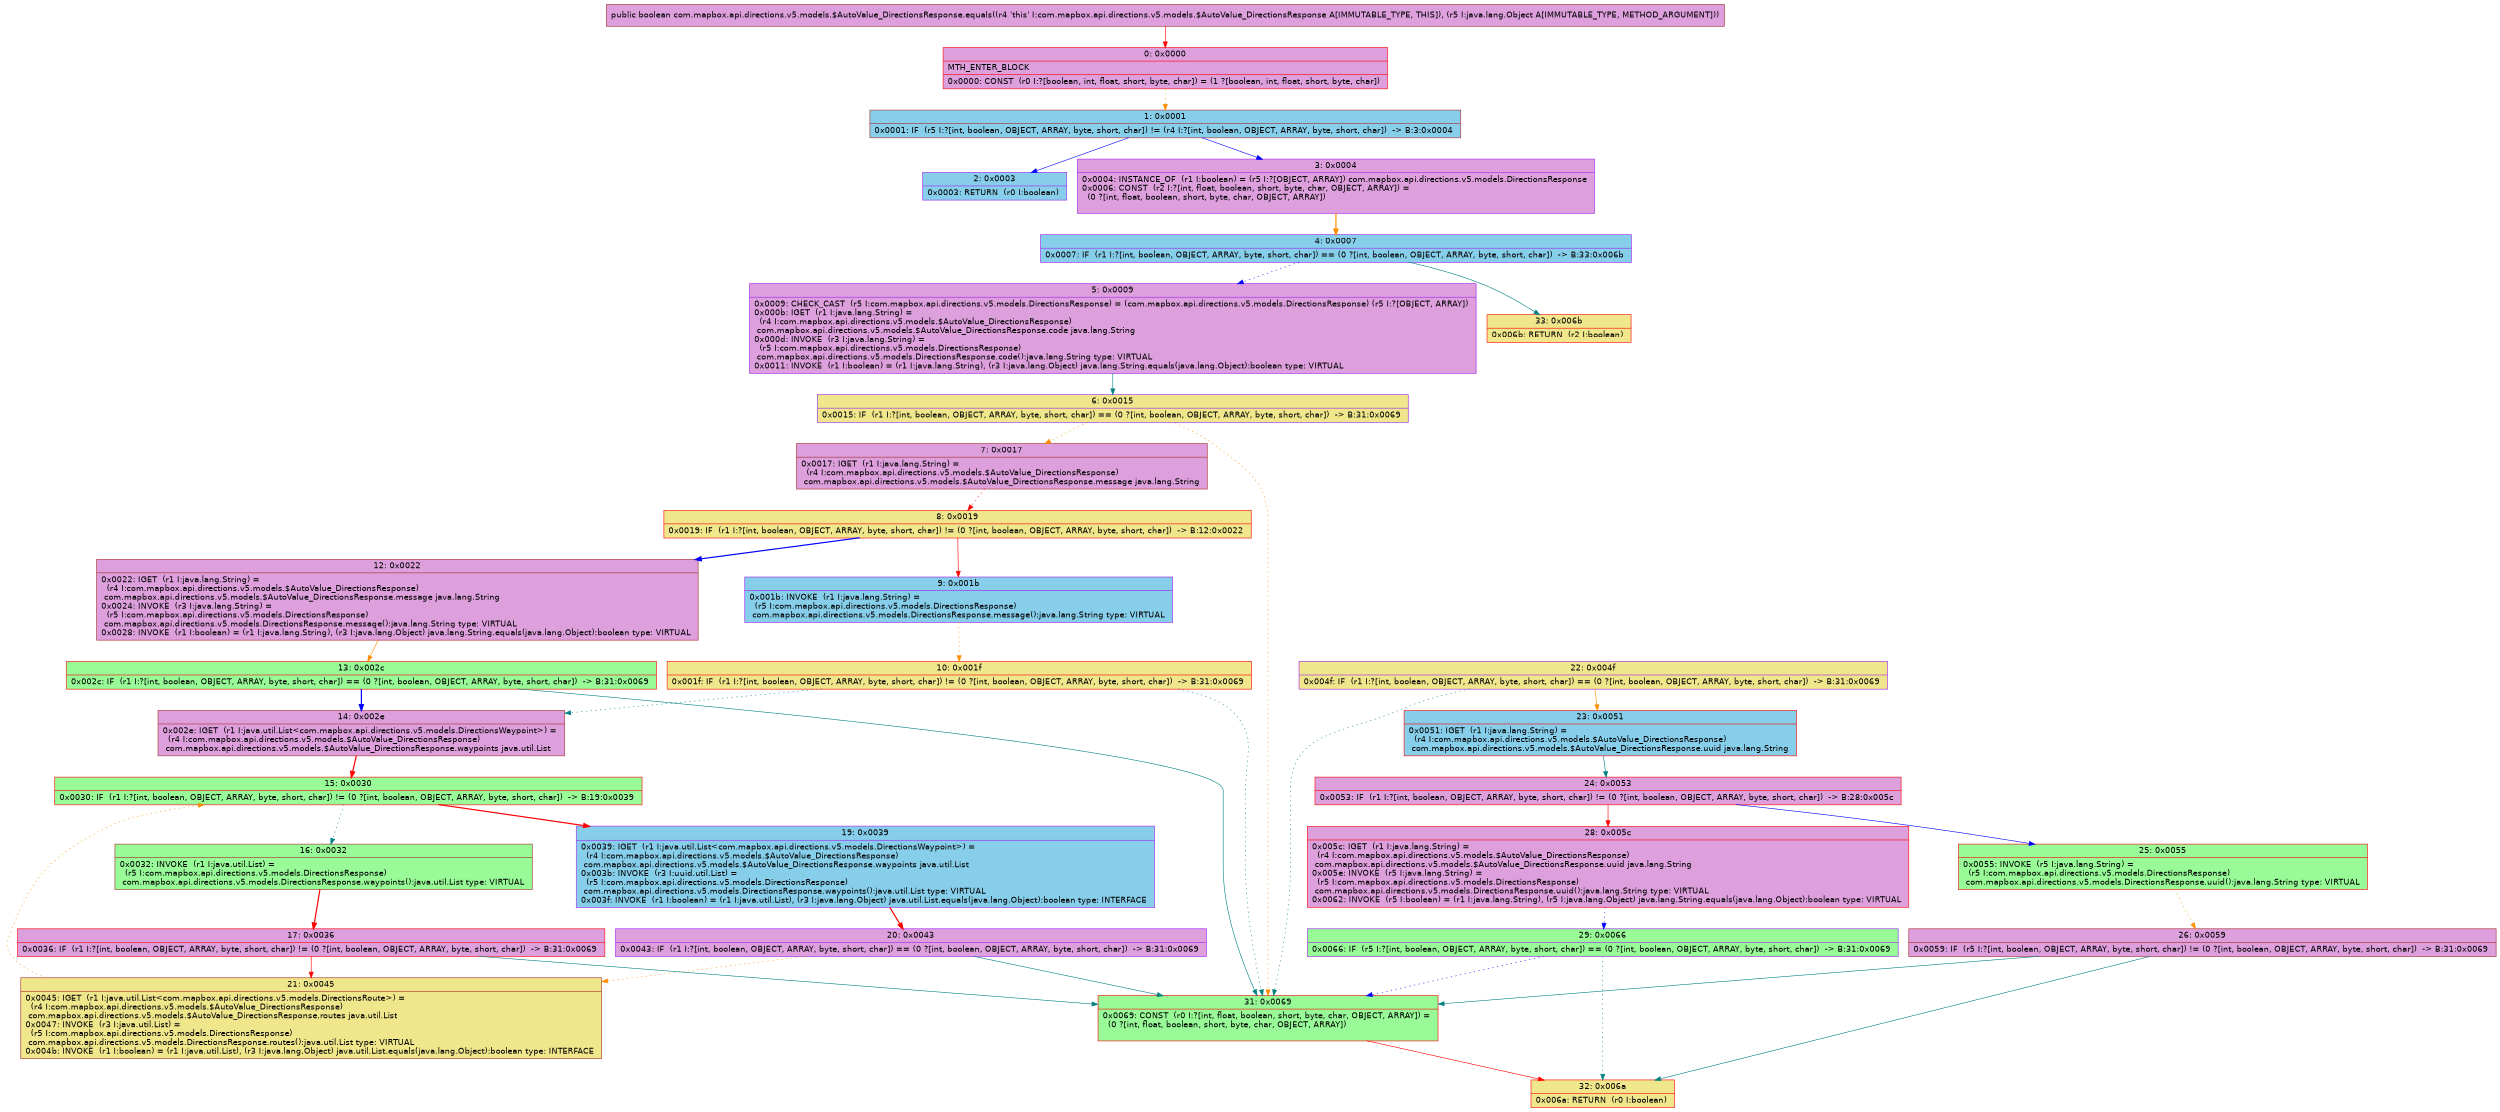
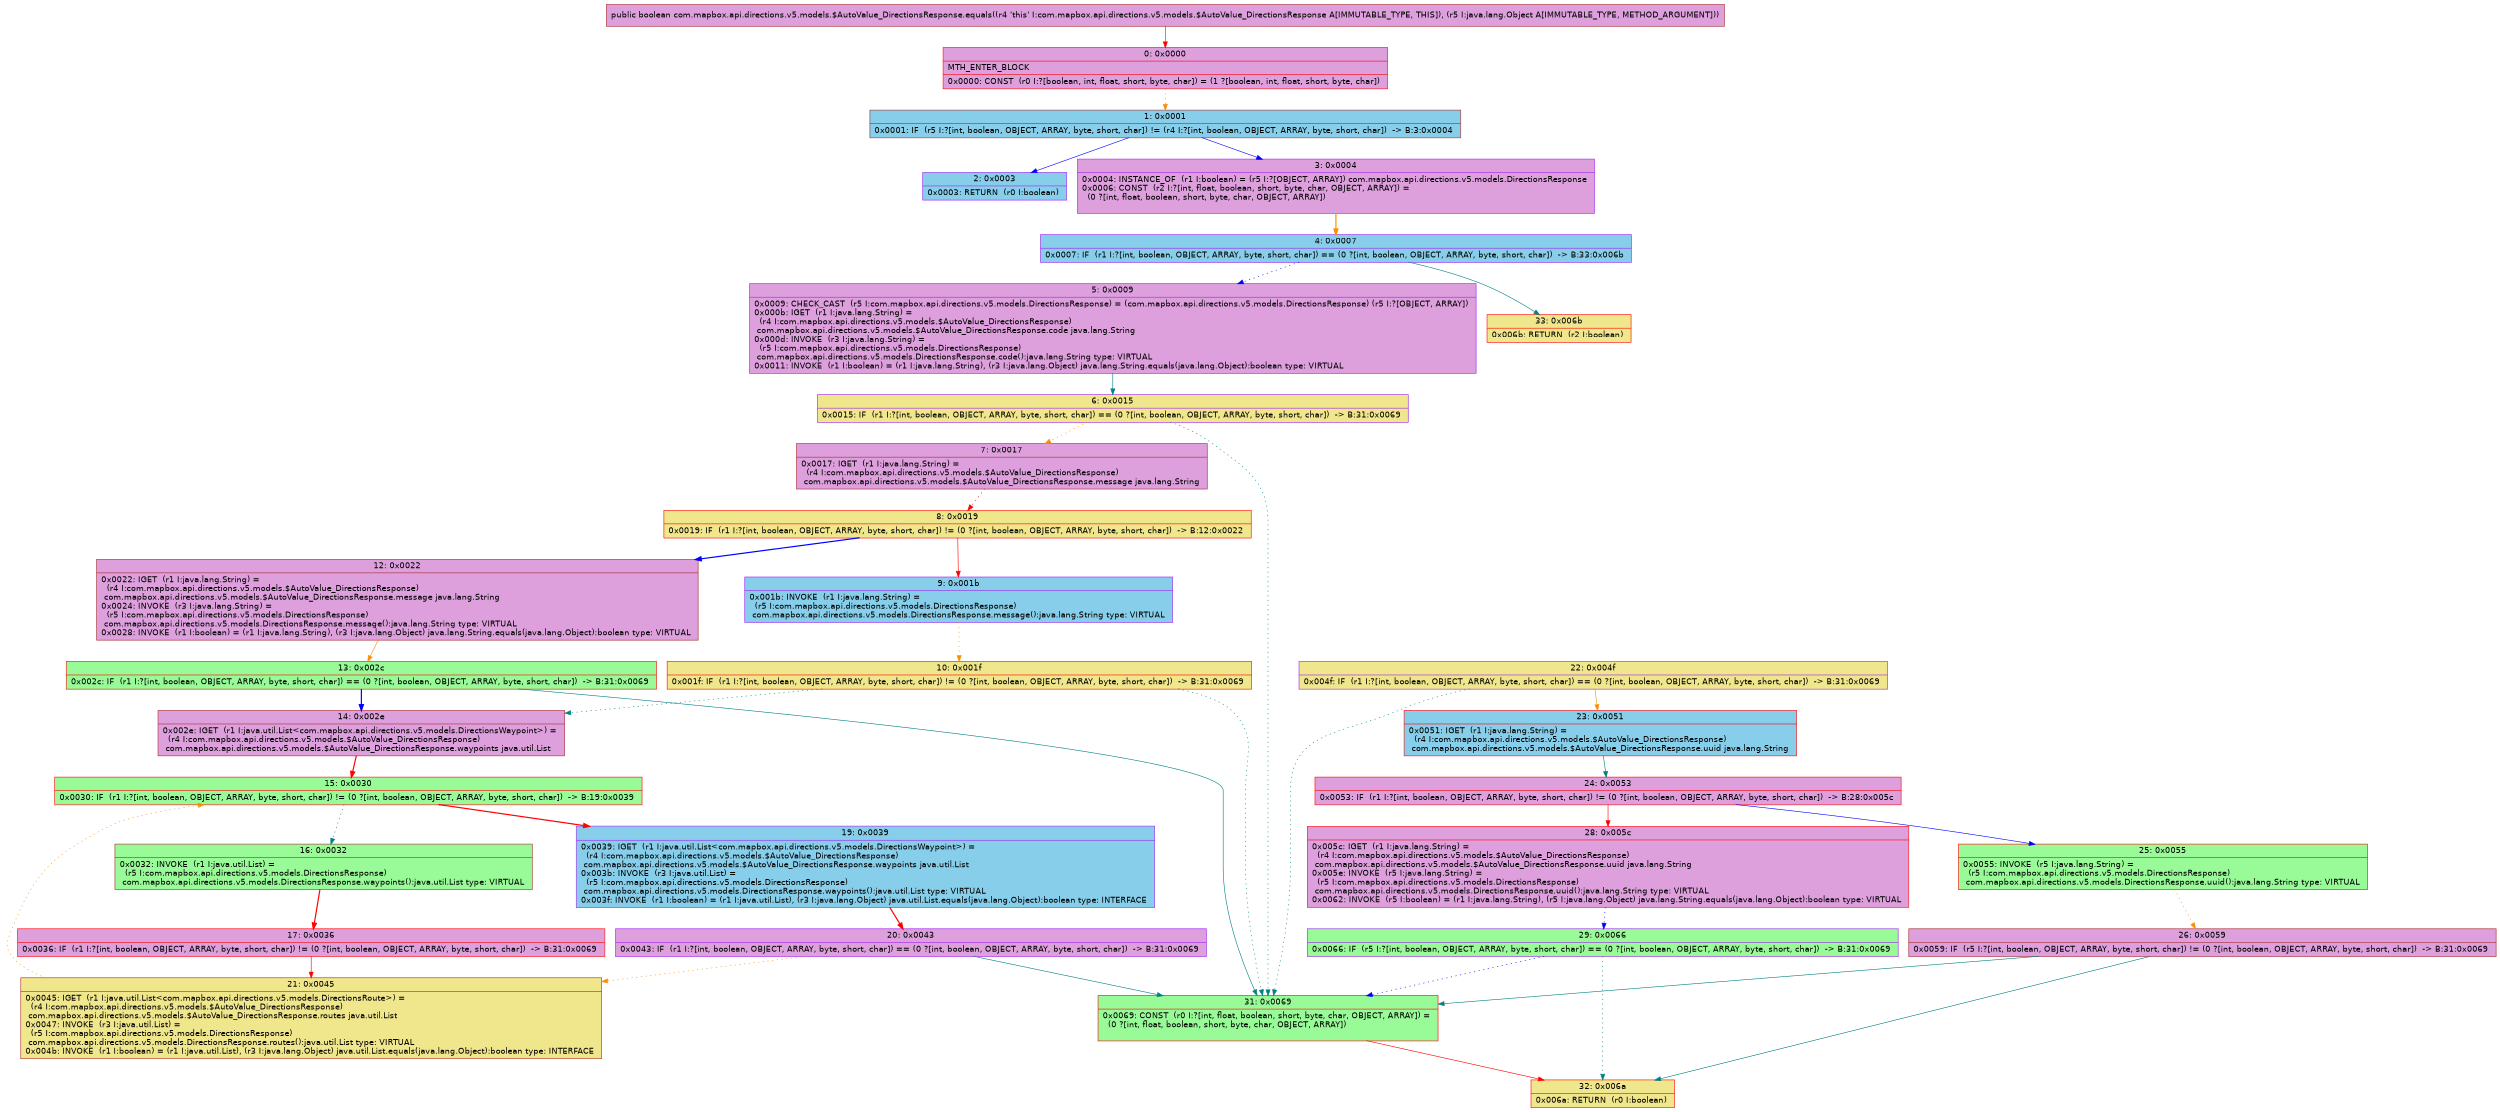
edge "6: 0x0015" -> "31: 0x0069": color darkorange -> teal
node "19: 0x0039": text "0x003b: INVOKE  (r3 I:uuid.util.List) =" -> "0x003b: INVOKE  (r3 I:java.util.List) ="
edge "17: 0x0036" -> "31: 0x0069": removed
